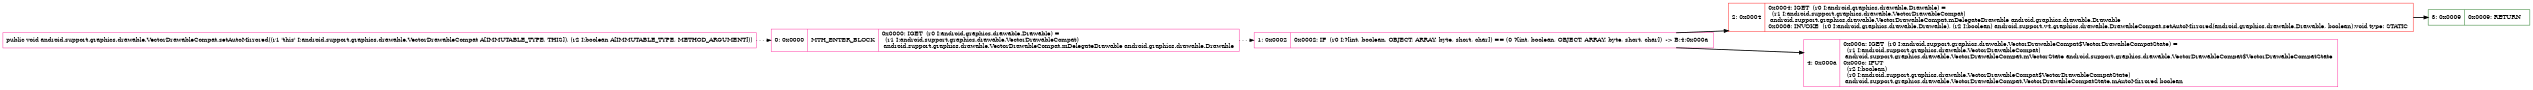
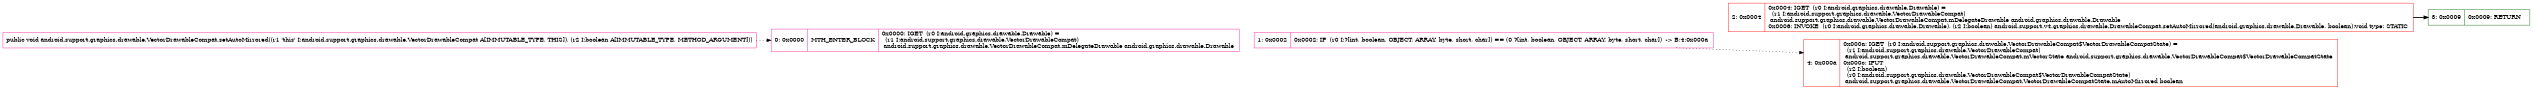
edge "1: 0x0002" -> "2: 0x0004": removed
edge "0: 0x0000" -> "1: 0x0002": removed
edge "1: 0x0002" -> "4: 0x000a": style bold -> dotted
node "4: 0x000a": color deeppink -> red
